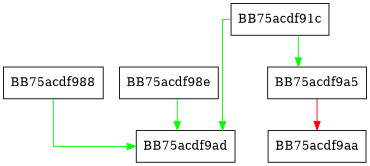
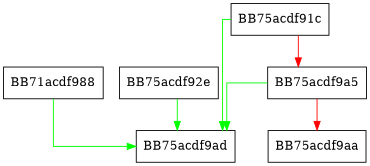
edge "BB75acdf91c" -> "BB75acdf9a5": color green -> red
node "BB75acdf988": label "BB75acdf988" -> "BB71acdf988"
node "BB75acdf98e": label "BB75acdf98e" -> "BB75acdf92e"
edge "BB75acdf9a5" -> "BB75acdf9ad": added
